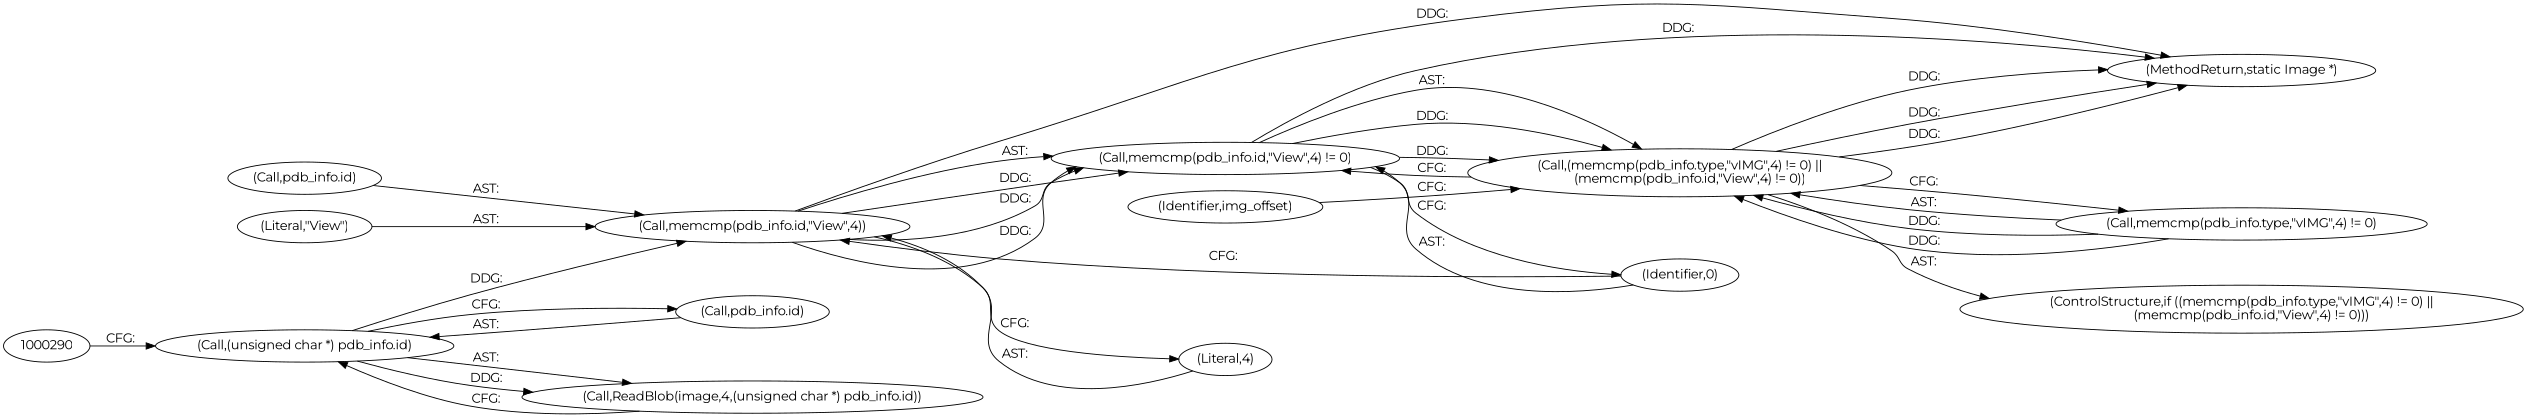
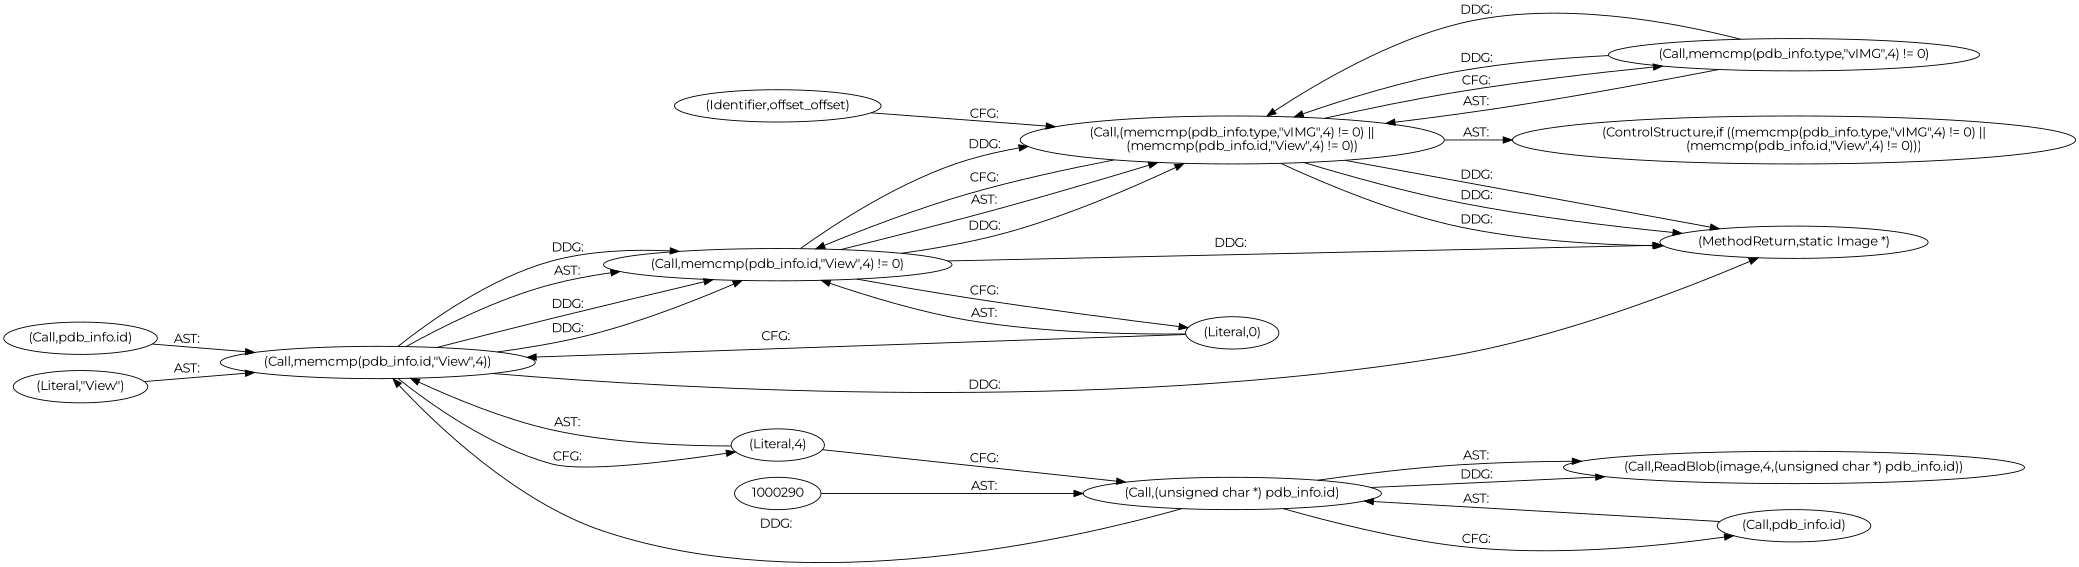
node "(Identifier,img_offset)": label "(Identifier,img_offset)" -> "(Identifier,offset_offset)"
node "(Identifier,0)": label "(Identifier,0)" -> "(Literal,0)"
edge "1000290" -> "(Call,(unsigned char *) pdb_info.id)": label "CFG: " -> "AST: "
edge "(Call,ReadBlob(image,4,(unsigned char *) pdb_info.id))" -> "(Call,(unsigned char *) pdb_info.id)": now "(Literal,4)" -> "(Call,(unsigned char *) pdb_info.id)"
